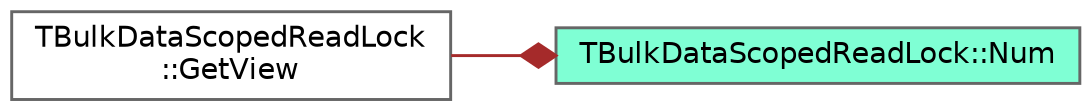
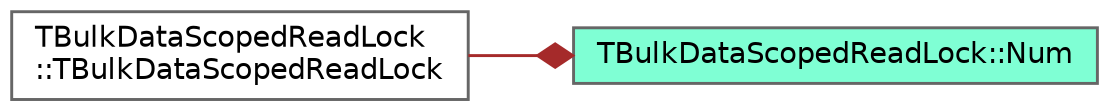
node "TBulkDataScopedReadLock ::GetView": label "TBulkDataScopedReadLock ::GetView" -> "TBulkDataScopedReadLock ::TBulkDataScopedReadLock"
